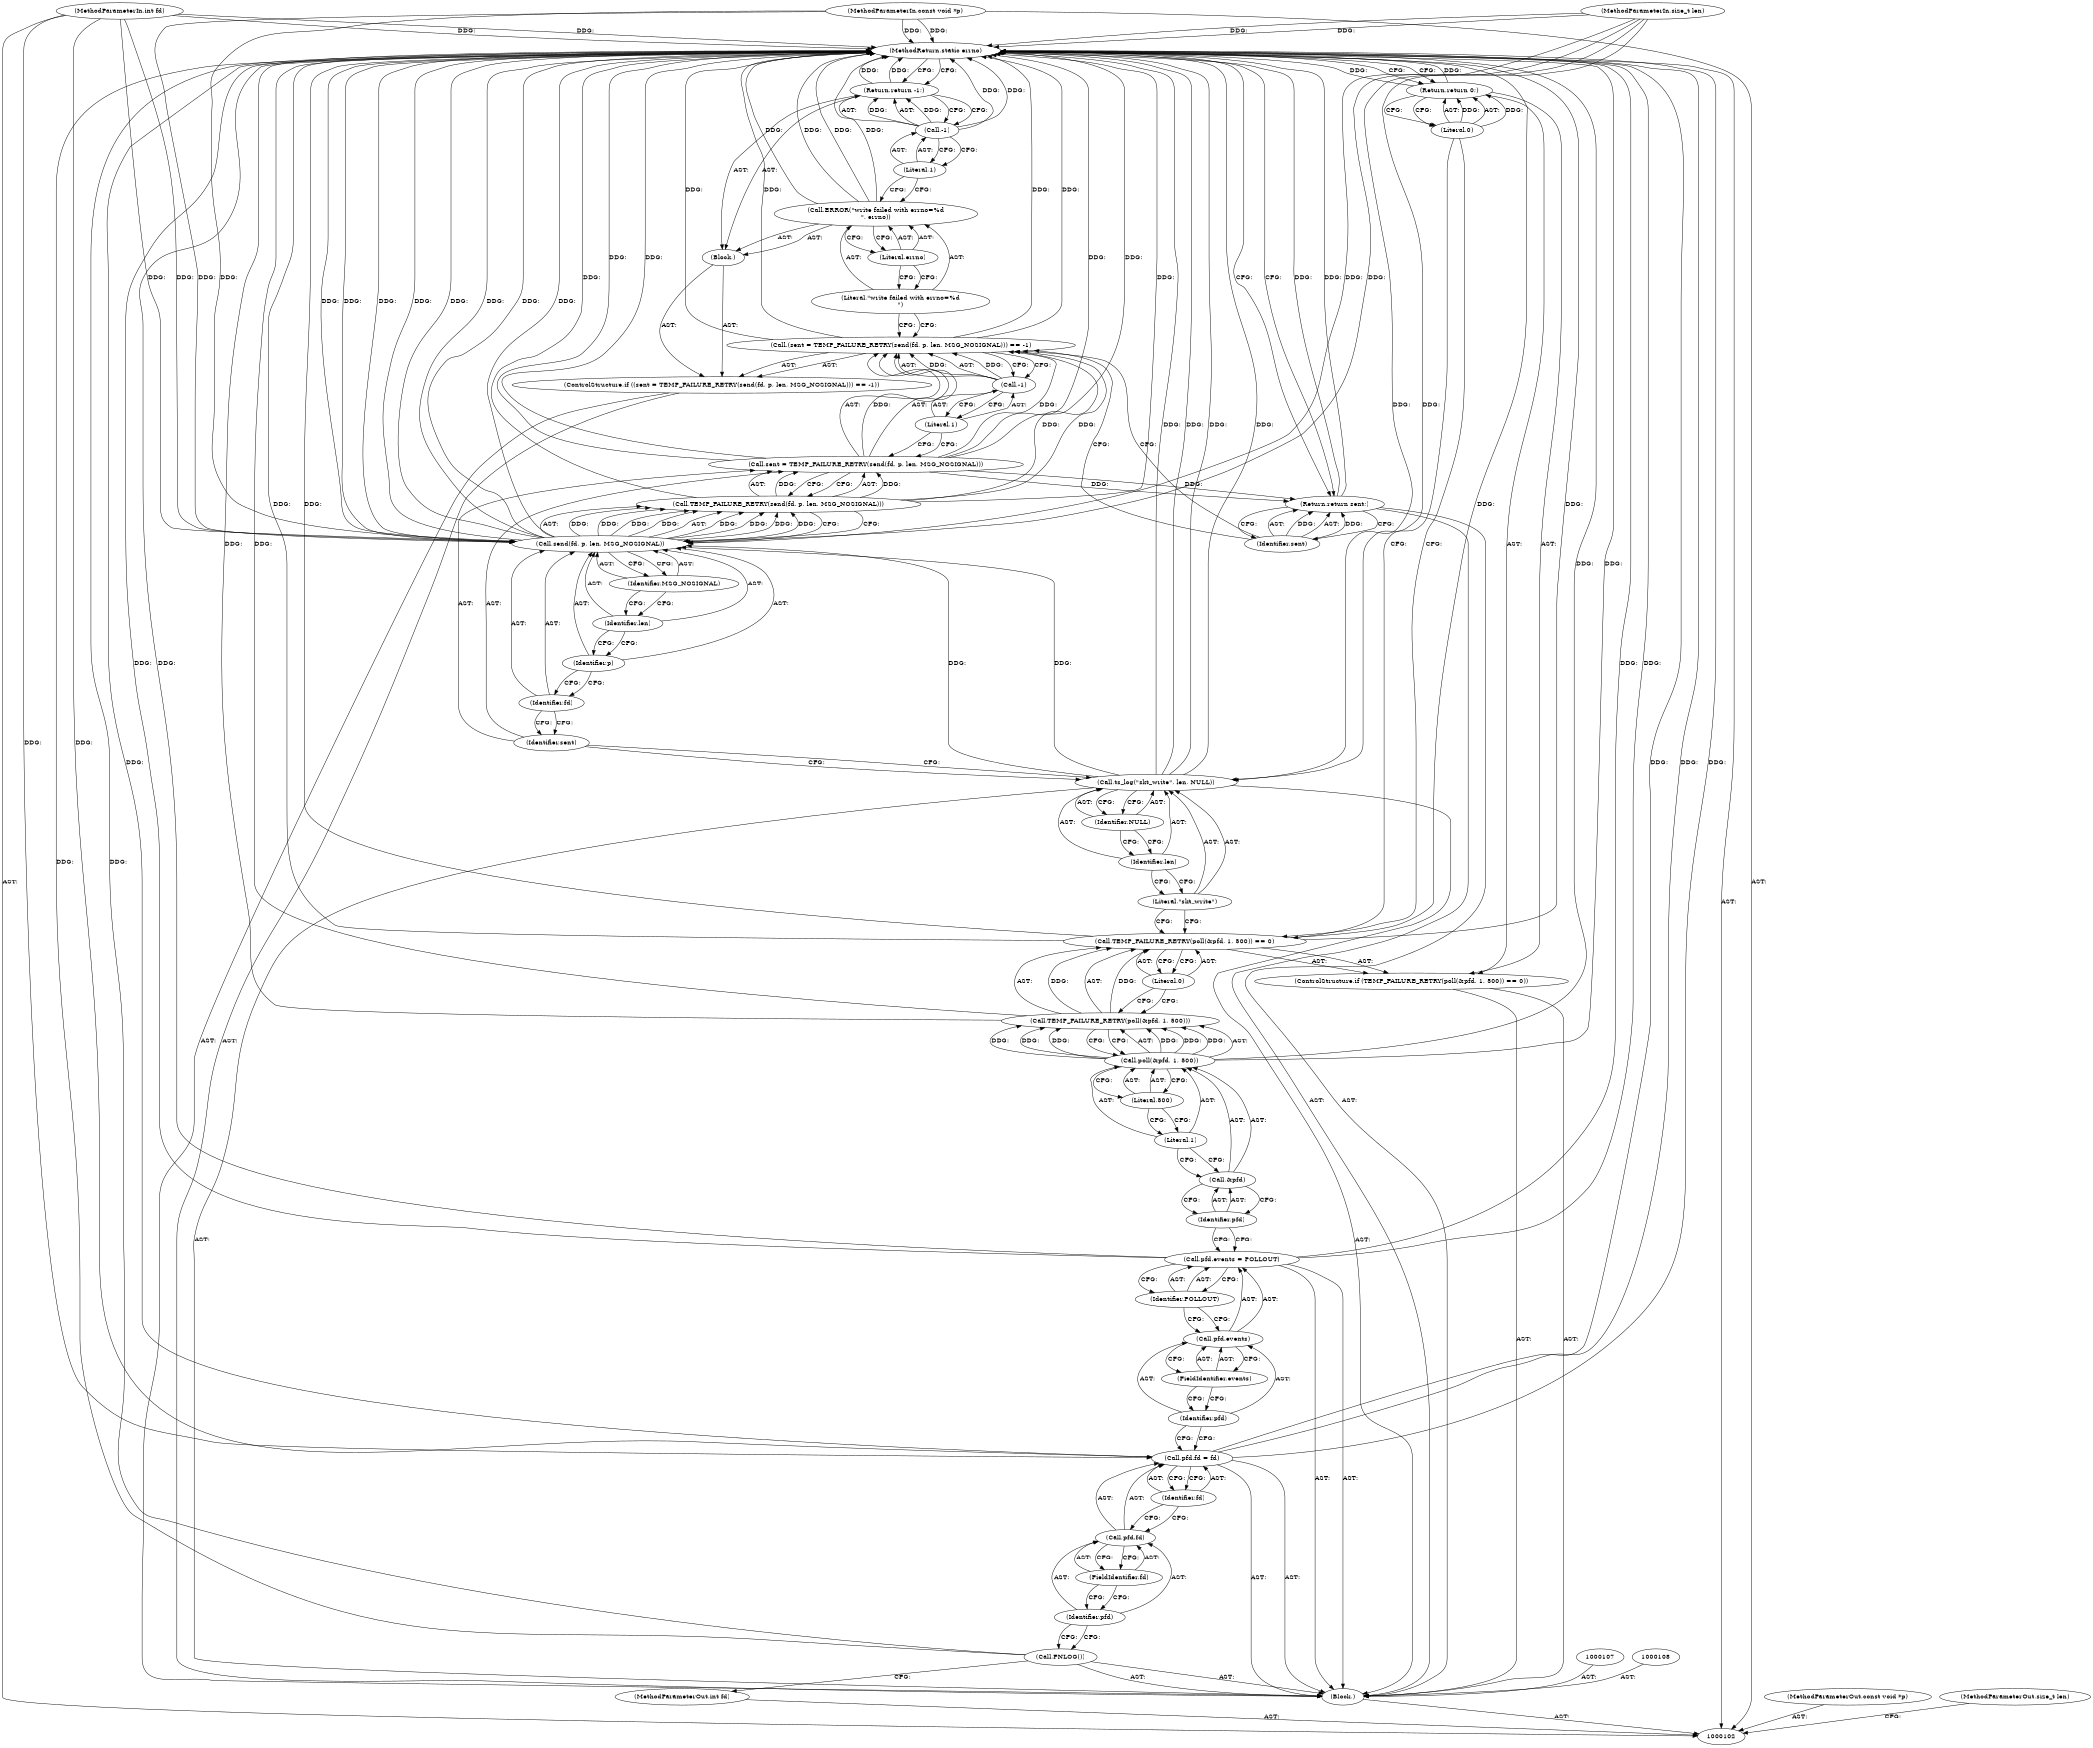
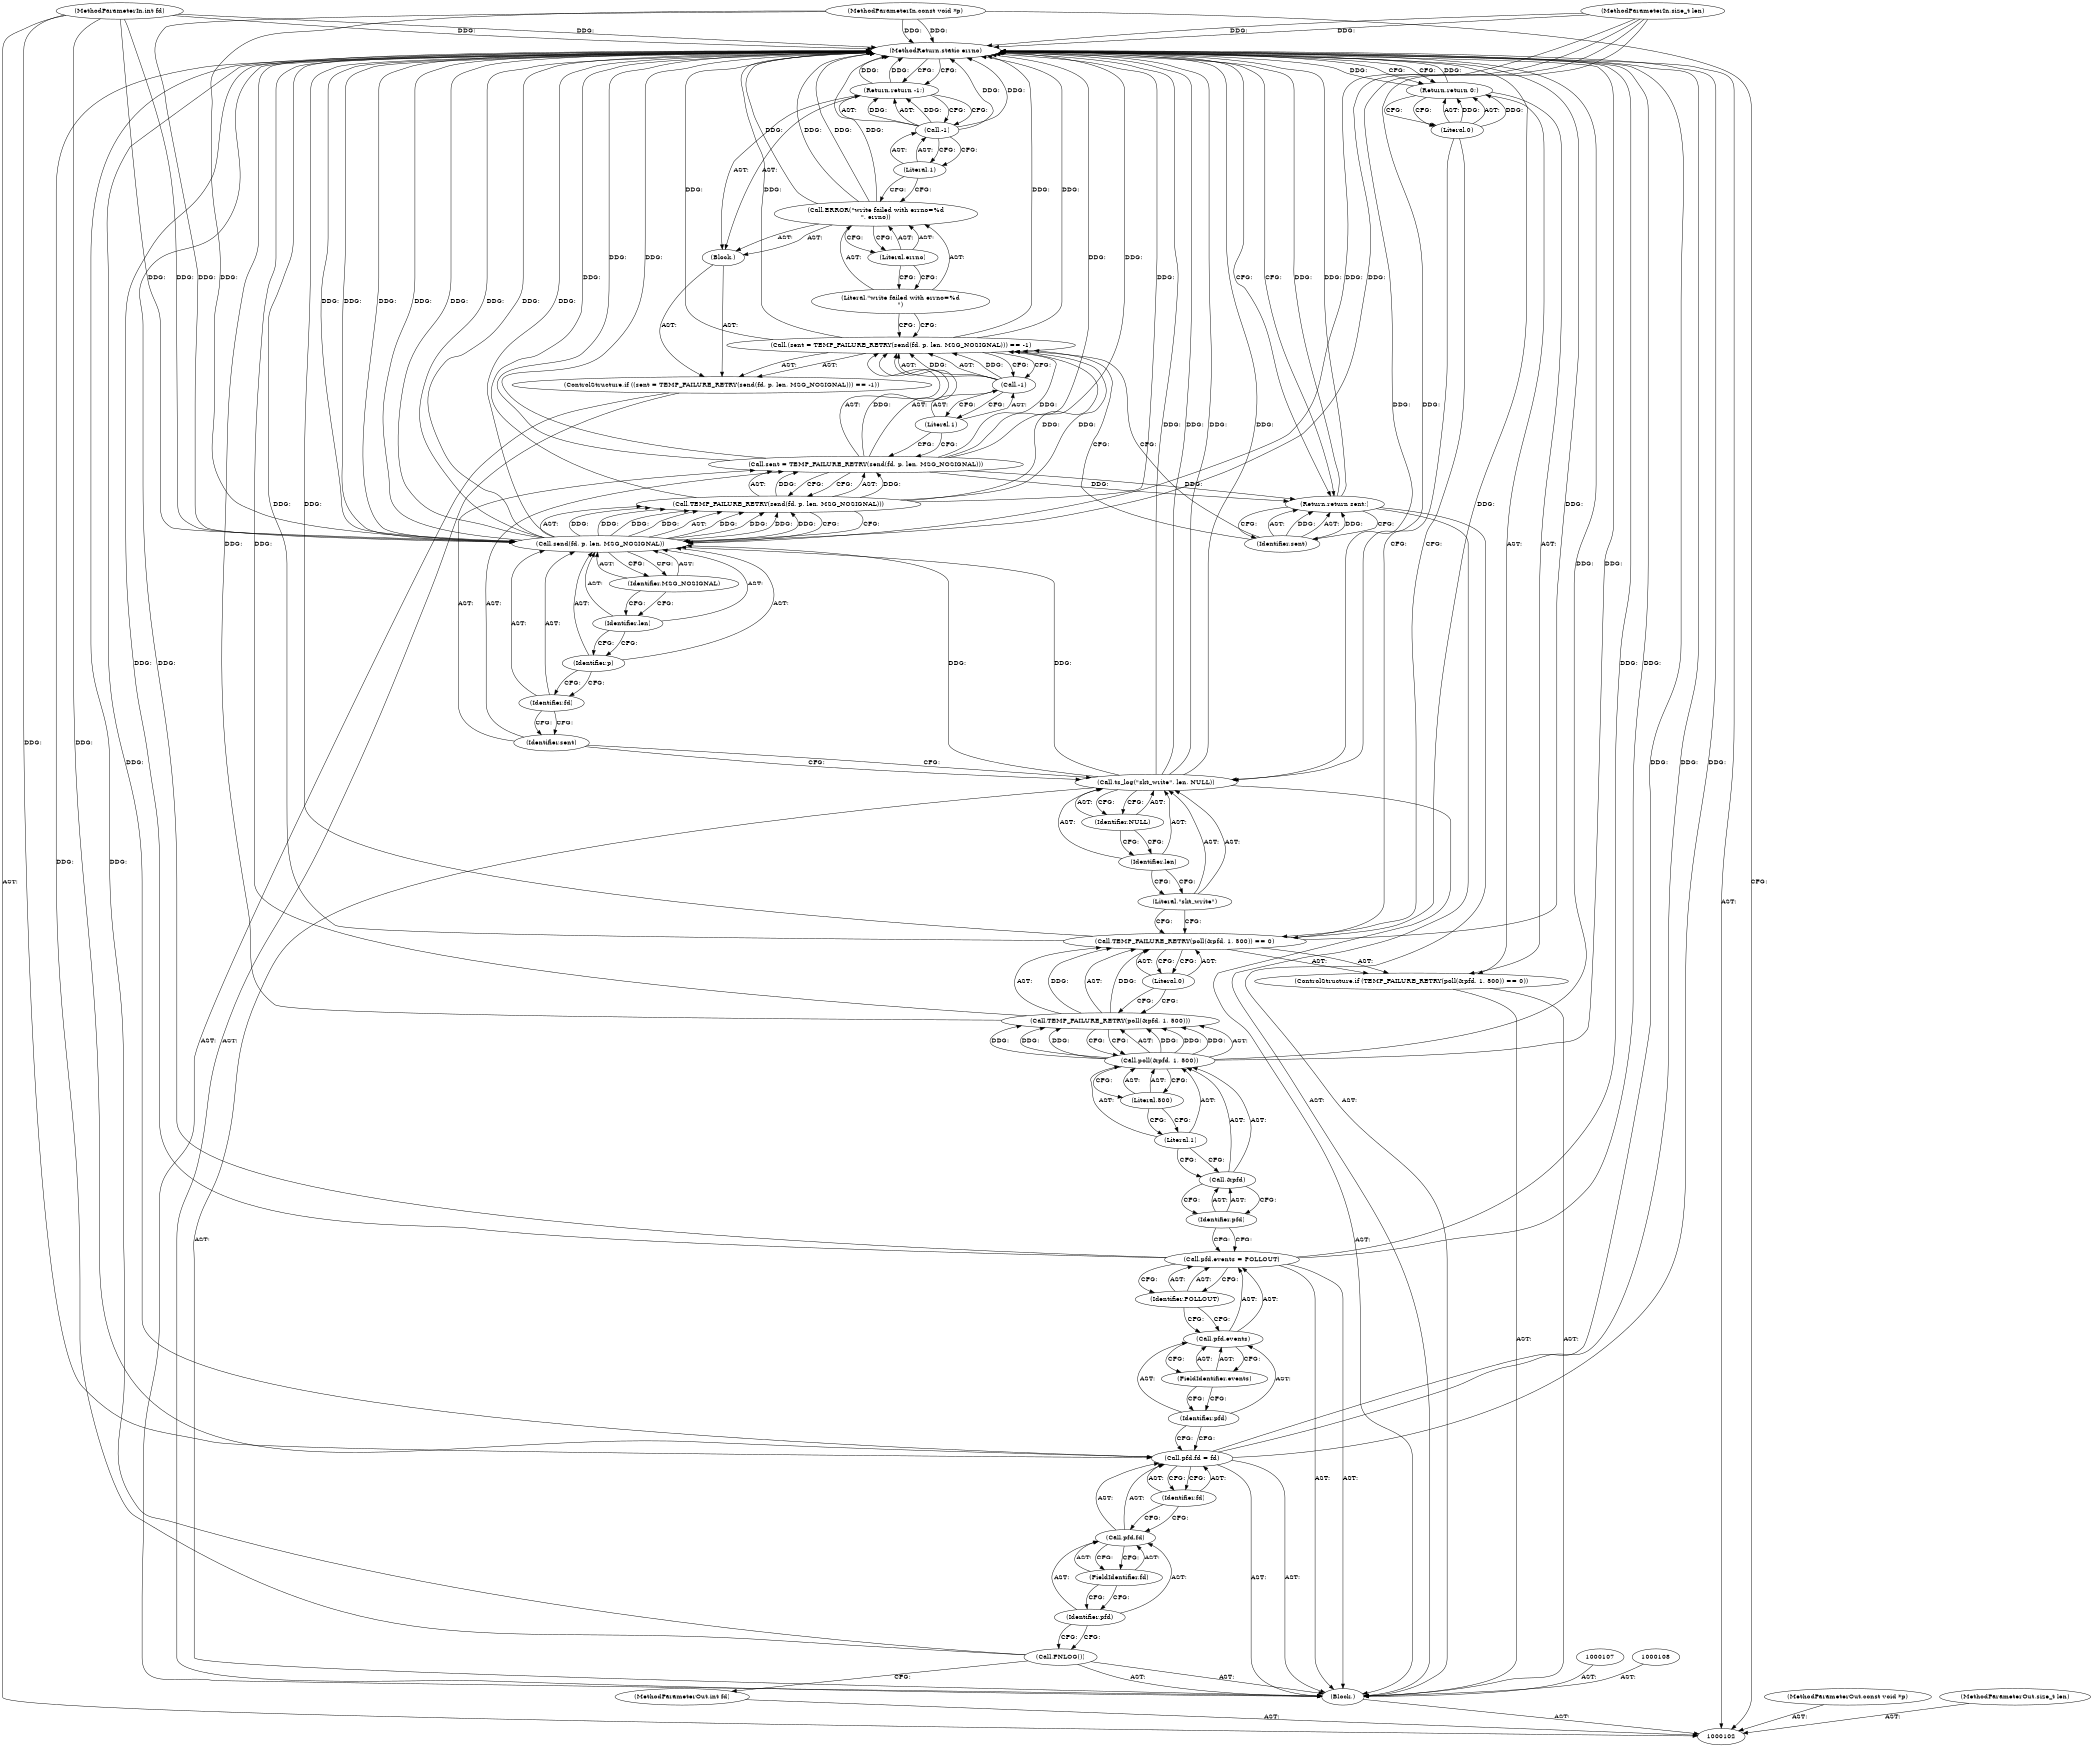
edge "(MethodParameterIn,const void *p)" -> "1000102": label "AST: " -> "CFG: "
edge "(MethodParameterOut,size_t len)" -> "1000102": label "CFG: " -> "AST: "
